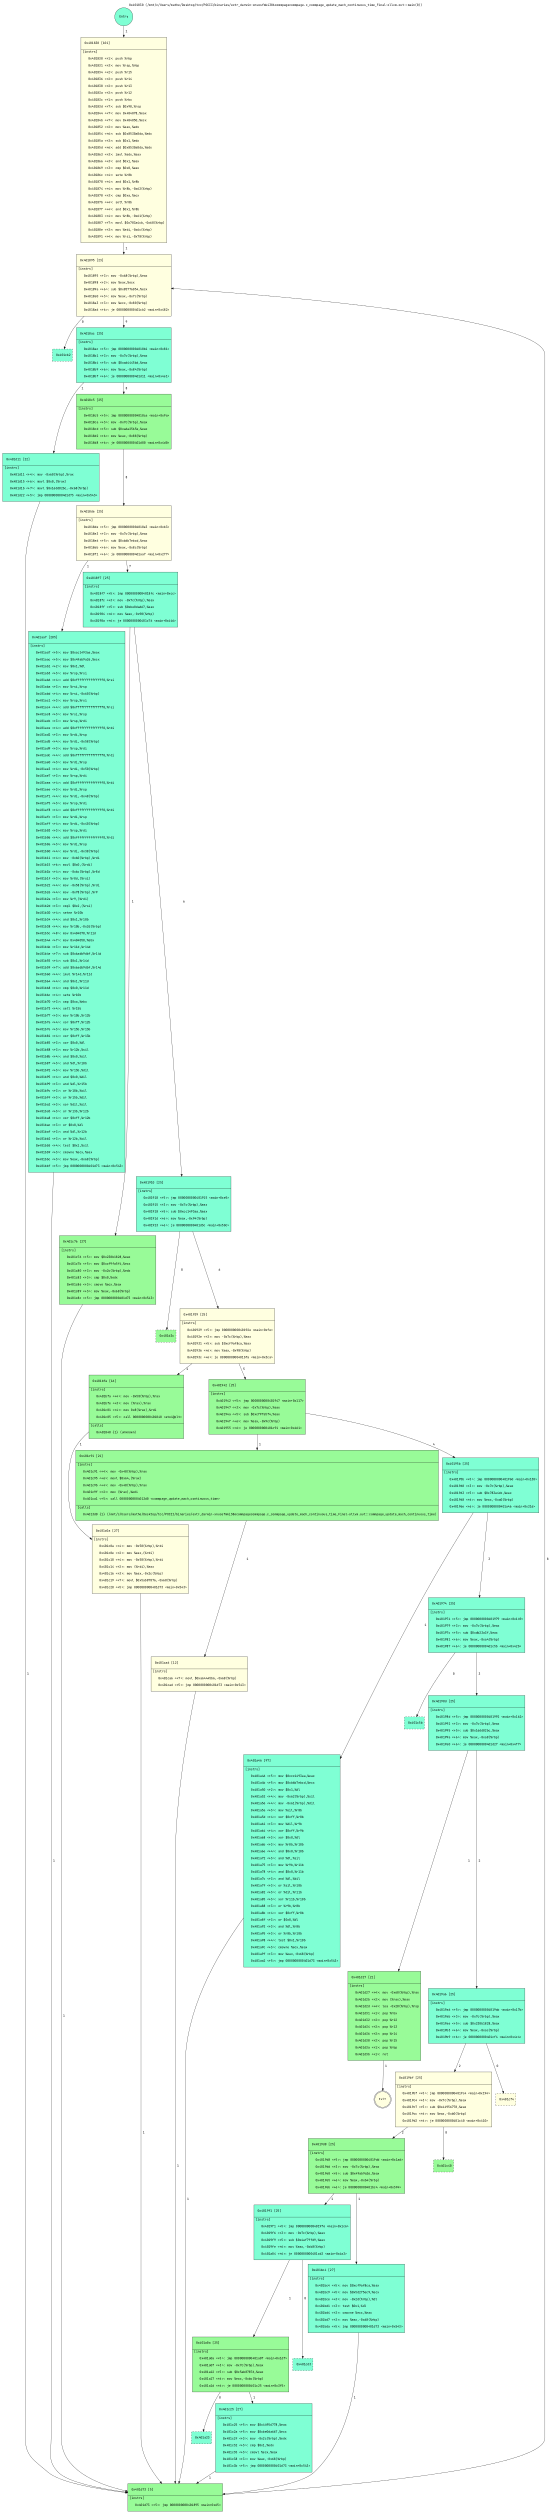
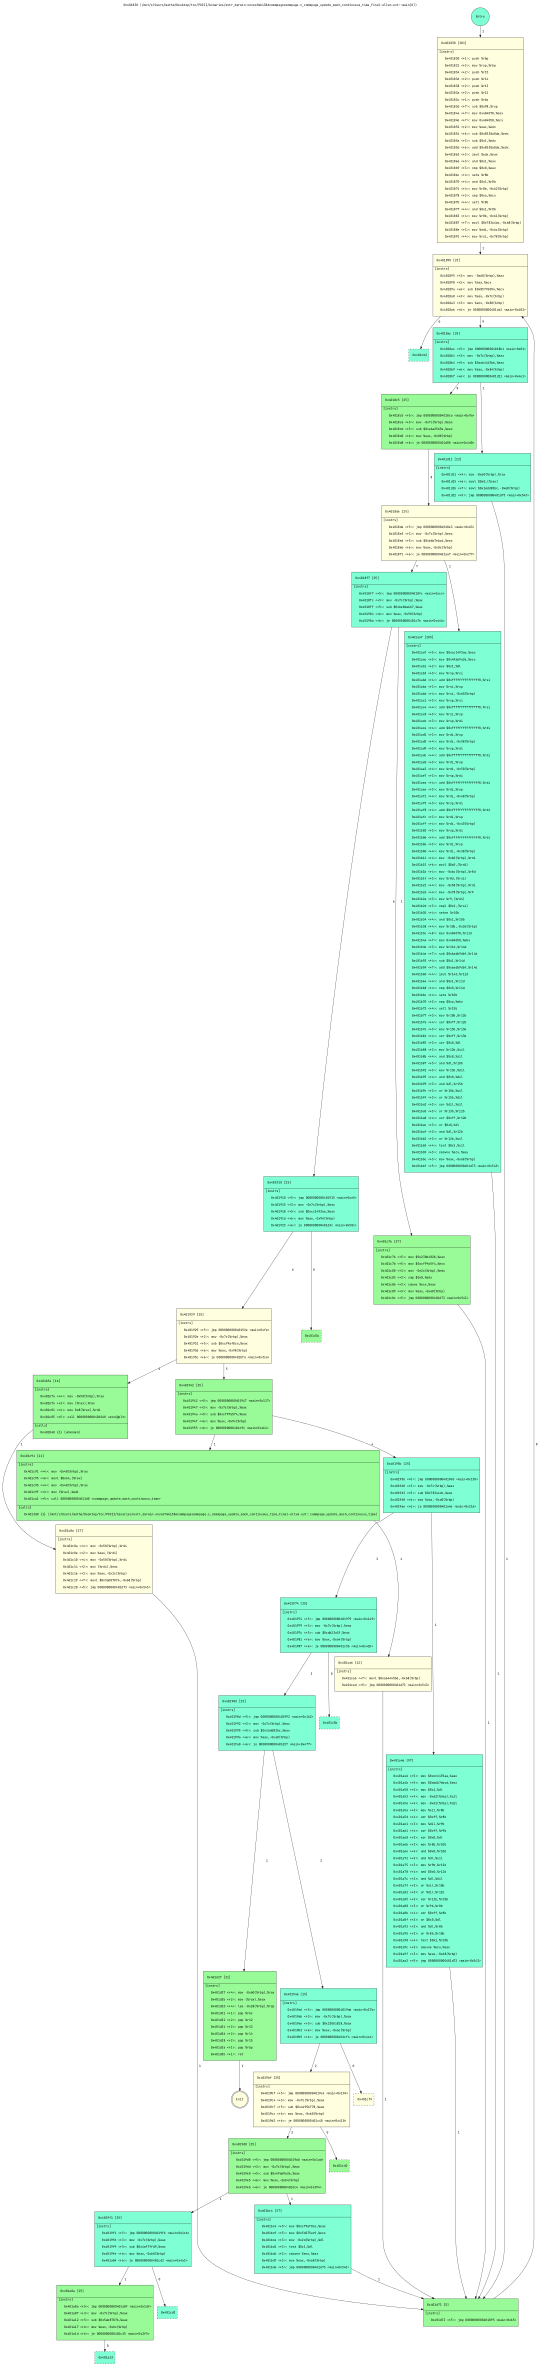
node "0x401c25 [27]": removed
